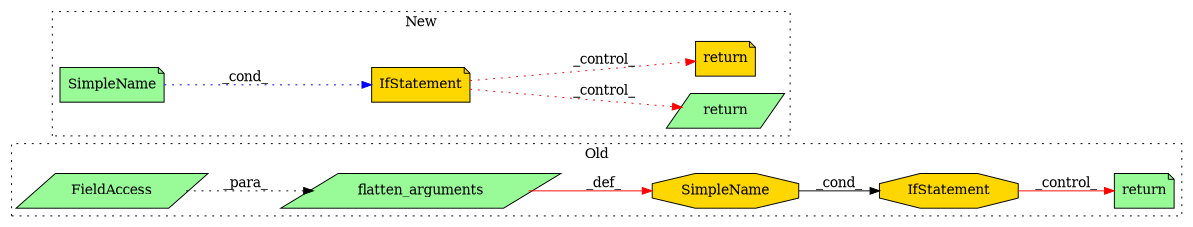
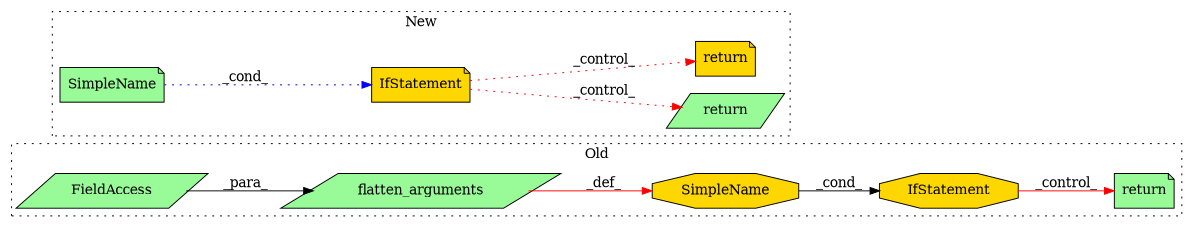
edge "FieldAccess" -> "flatten_arguments": style dotted -> solid
